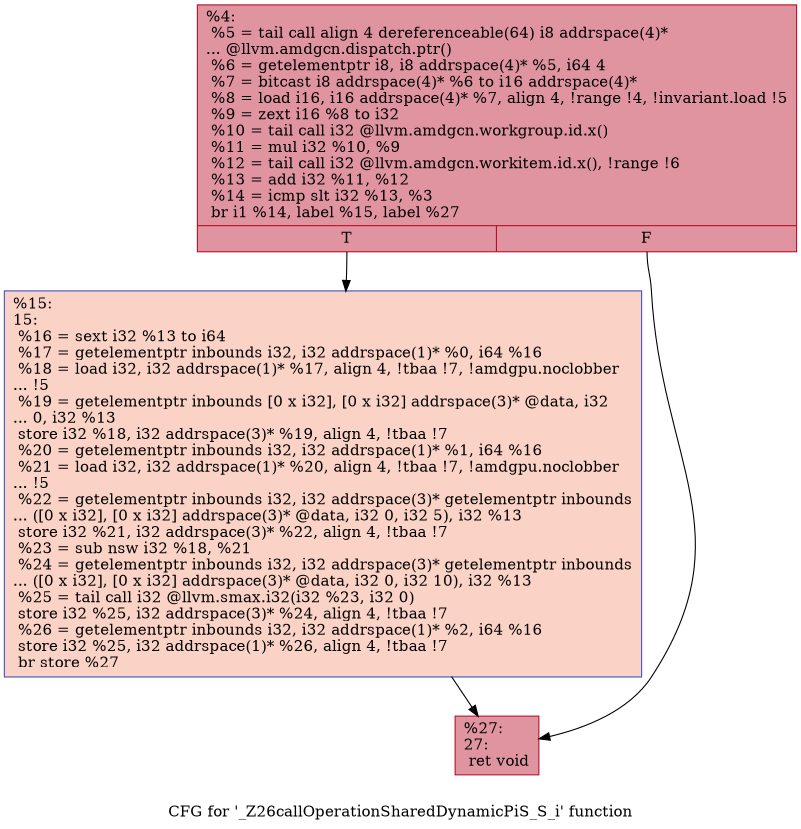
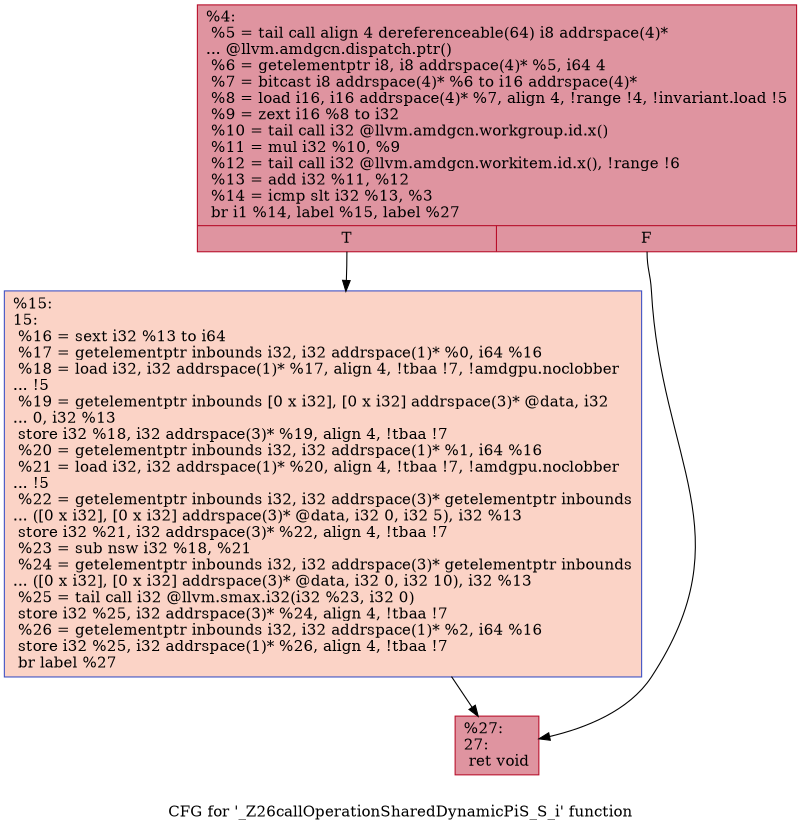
node "%15:": text "br store %27" -> "br label %27"
